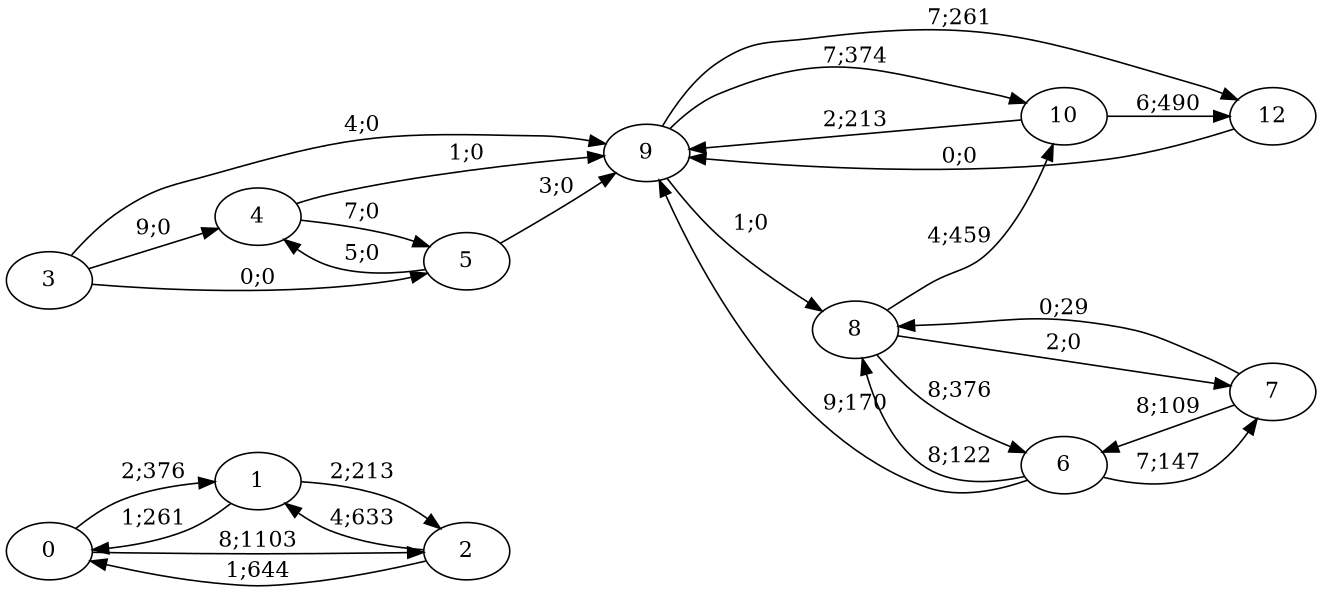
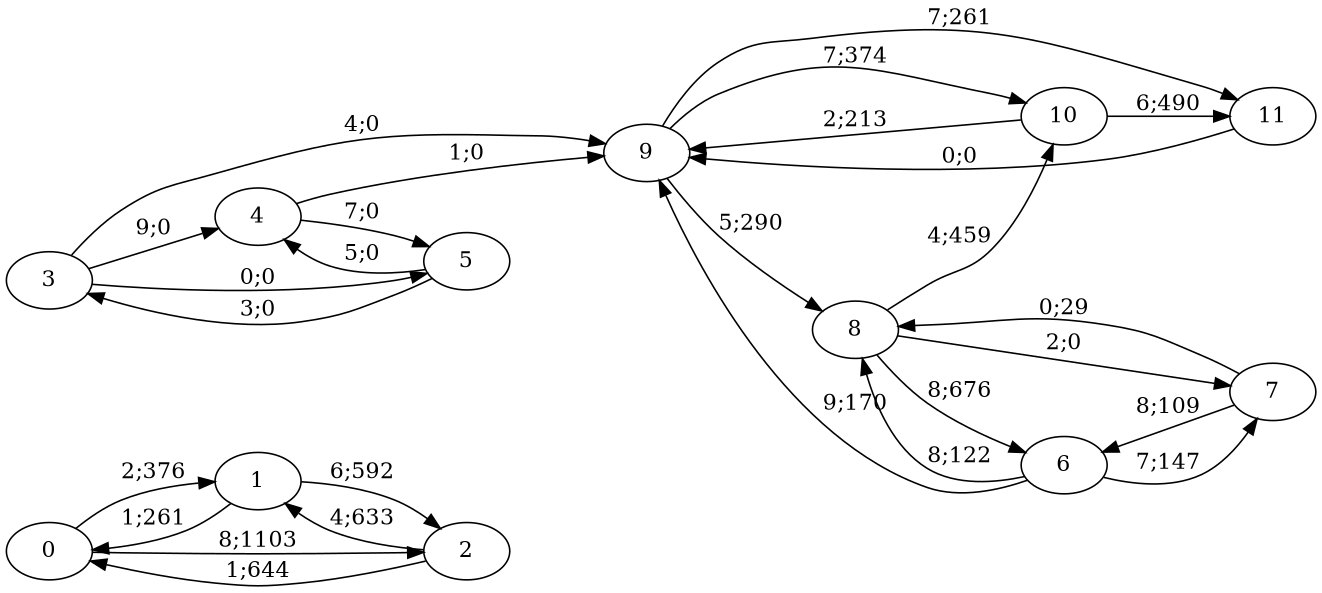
node "12": label "12" -> "11"
edge "5" -> "9": now "5" -> "3"
edge "9" -> "8": label "1;0" -> "5;290"
edge "8" -> "6": label "8;376" -> "8;676"
edge "1" -> "2": label "2;213" -> "6;592"
